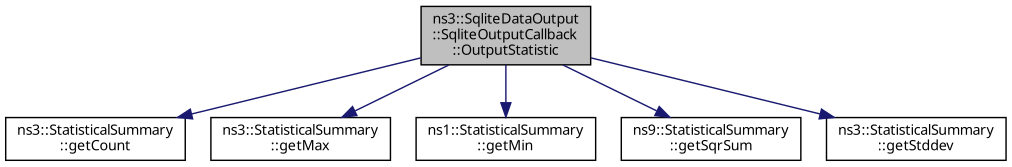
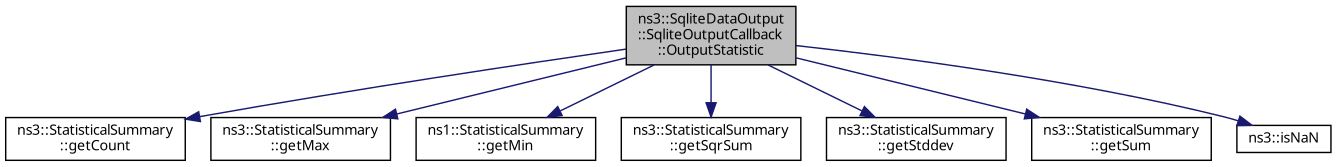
node "ns9::StatisticalSummary ::getSqrSum": label "ns9::StatisticalSummary ::getSqrSum" -> "ns3::StatisticalSummary ::getSqrSum"
node "ns3::StatisticalSummary ::getSum": added
node "ns3::isNaN": added
